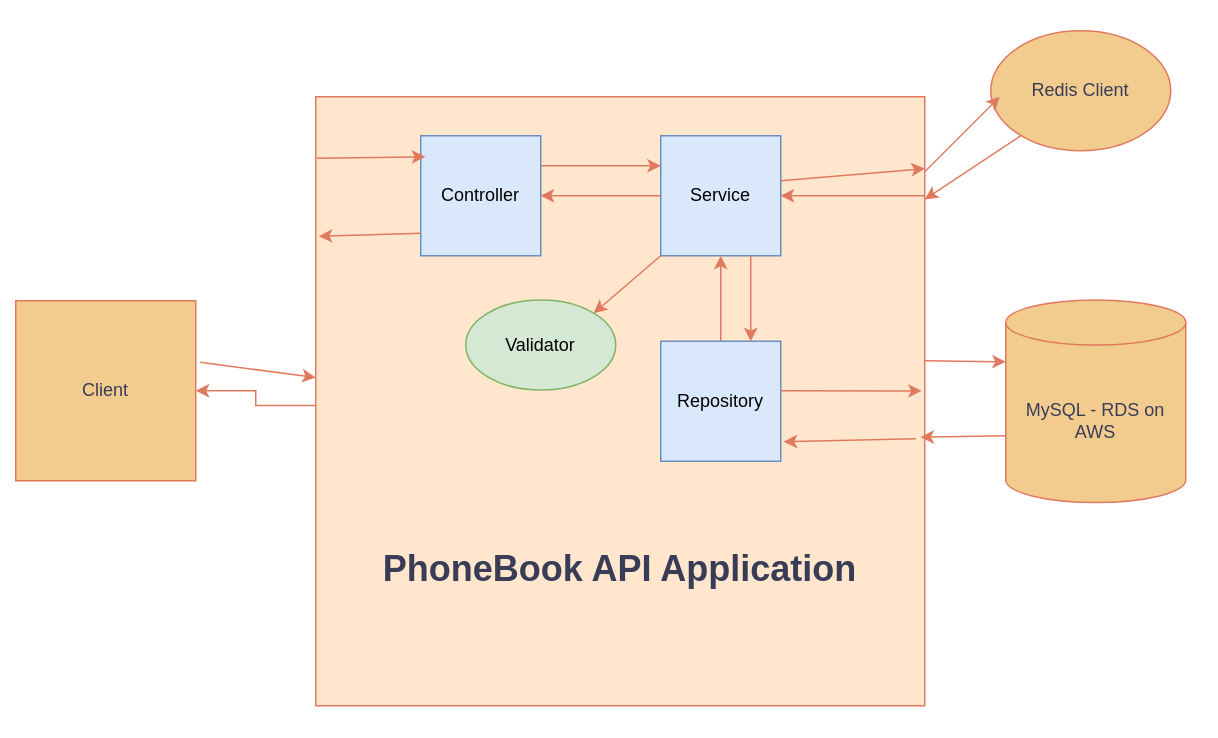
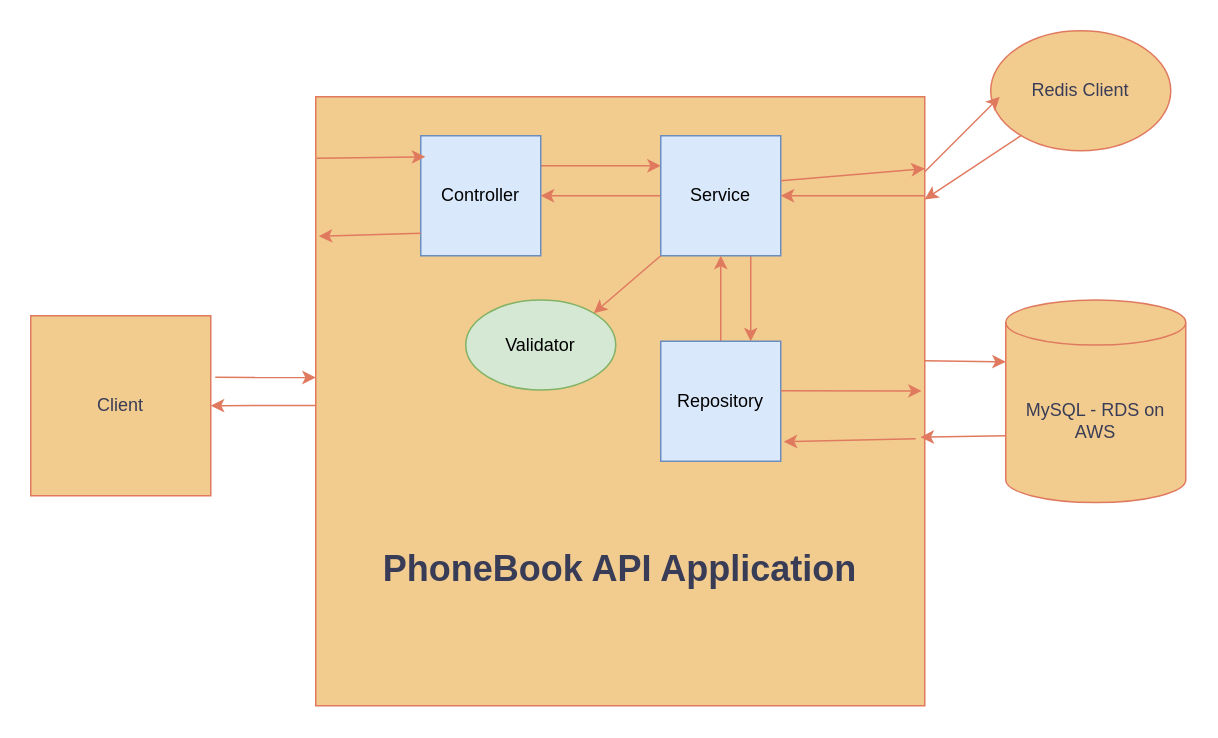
node "Client": moved (106, 391) -> (121, 406)
node "PhoneBook API Application": fillcolor #ffe6cc -> #f2cc8f
